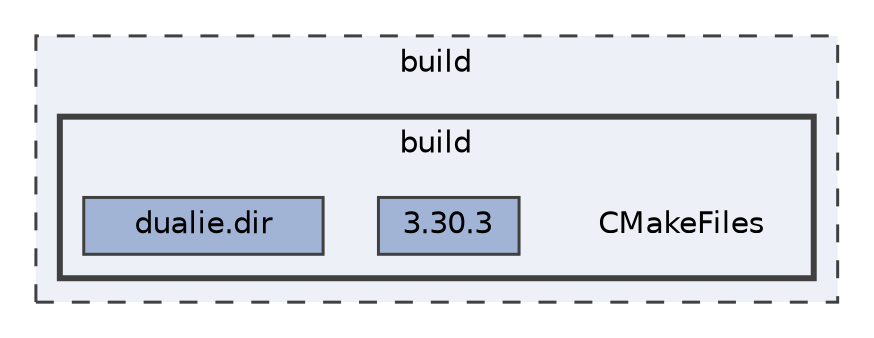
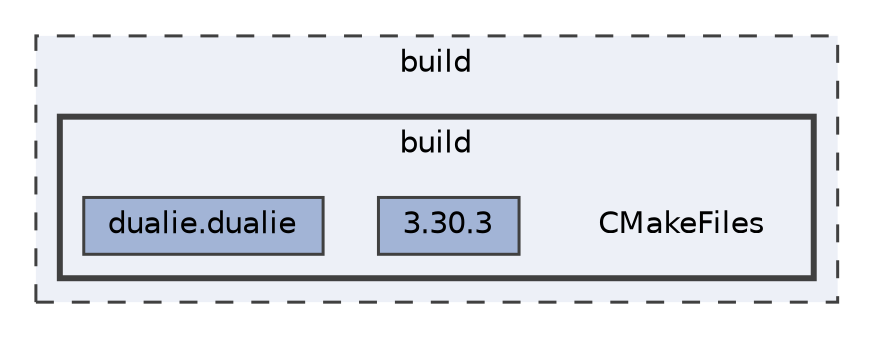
node "dualie.dir": label "dualie.dir" -> "dualie.dualie"
